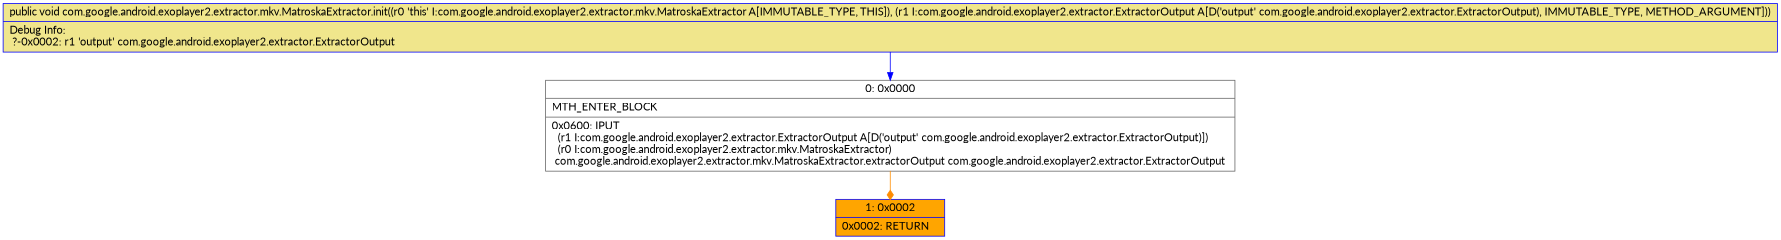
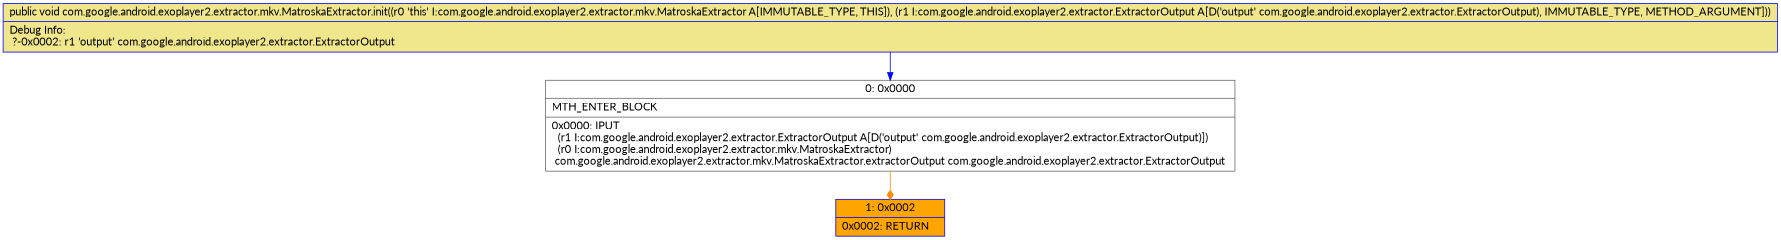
node "0: 0x0000": text "0x0600: IPUT" -> "0x0000: IPUT"
